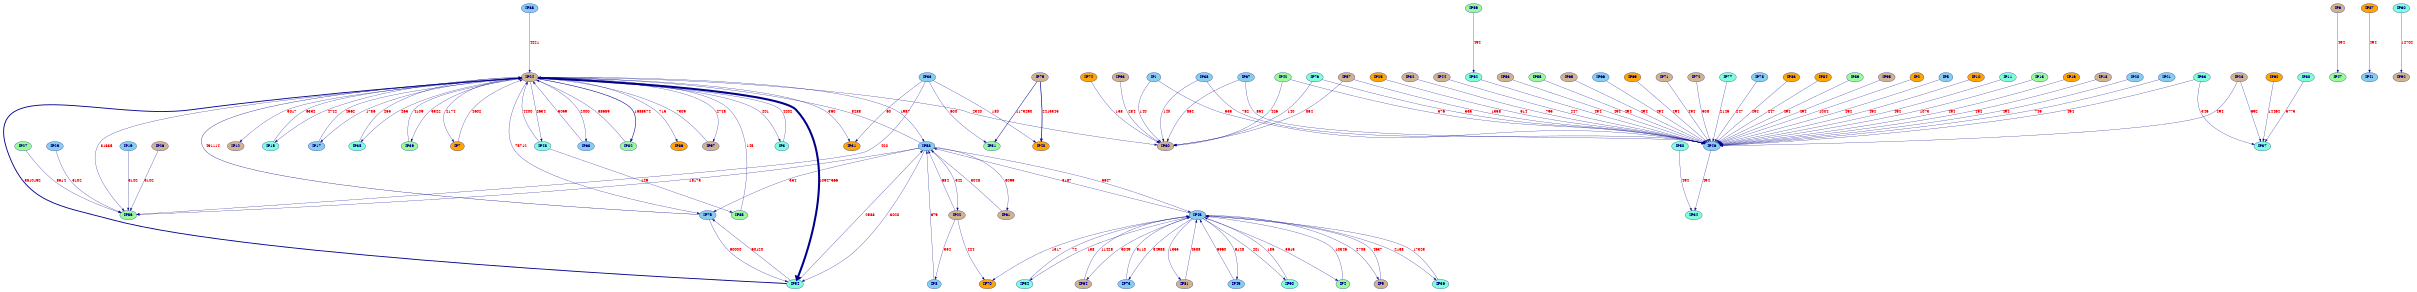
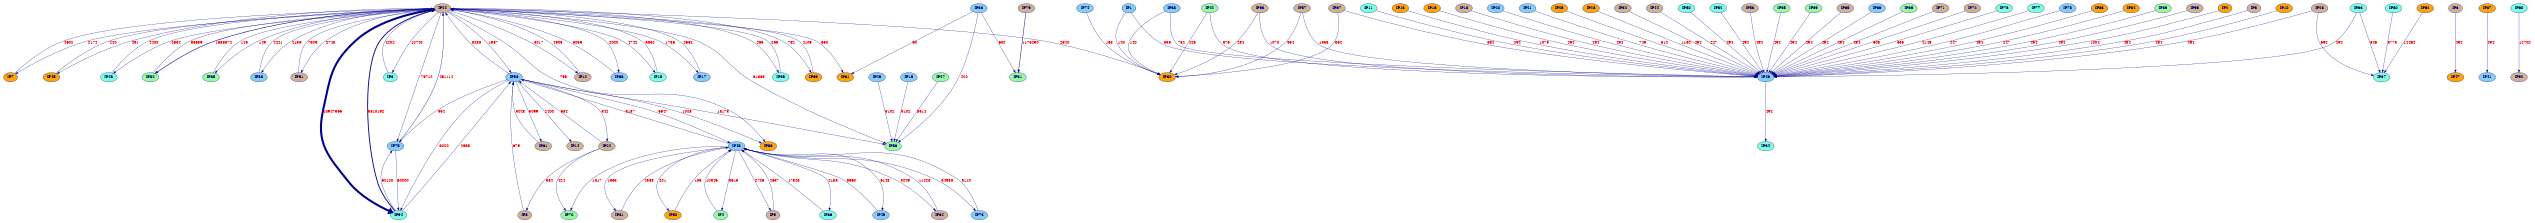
node "IP28": added
edge "IP24" -> "IP88": added, label "2136"
edge "IP12" -> "IP24": added, label "4903"
edge "IP59" -> "IP52": now "IP59" -> "IP46"
edge "IP93" -> "IP46": added, label "1070"
node "IP45": added
node "IP74": fillcolor orange -> skyblue
node "IP67": fillcolor skyblue -> tan
node "IP69": fillcolor orange -> palegreen
node "IP5": fillcolor skyblue -> tan
node "IP13": fillcolor palegreen -> orange
node "IP47": fillcolor palegreen -> orange
edge "IP58" -> "IP86": added, label "1008"
edge "IP24" -> "IP39": label "3322" -> "782"
edge "IP24" -> "IP86": label "715" -> "795"
edge "IP24" -> "IP3": label "201" -> "10740"
edge "IP32" -> "IP46": label "795" -> "494"
edge "IP76" -> "IP30": removed, label "140"
node "IP26": removed
node "IP39": fillcolor palegreen -> orange
node "IP14": added
node "IP97": label "IP97" -> "IP91"
node "IP40": removed
node "IP30": fillcolor tan -> orange
edge "IP48" -> "IP85": now "IP24" -> "IP85"
edge "IP50" -> "IP34": now "IP50" -> "IP46"
node "IP8": fillcolor skyblue -> tan
node "IP70": fillcolor orange -> palegreen
node "IP54": removed
node "IP90": fillcolor aquamarine -> orange
